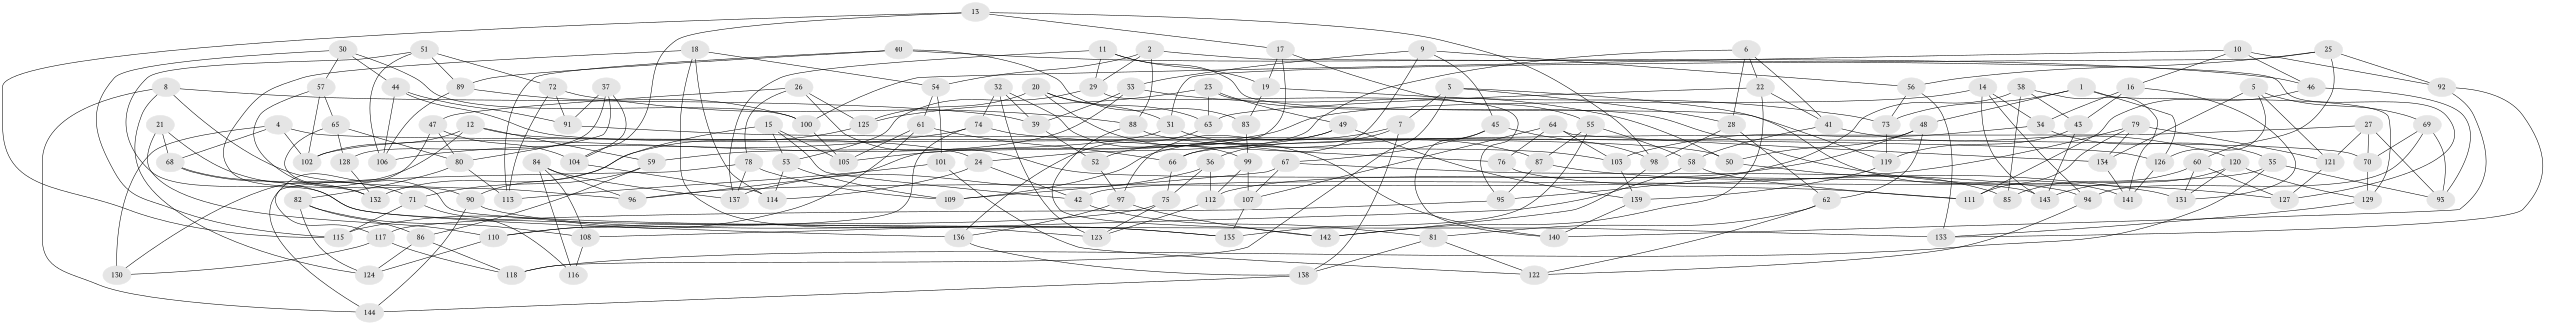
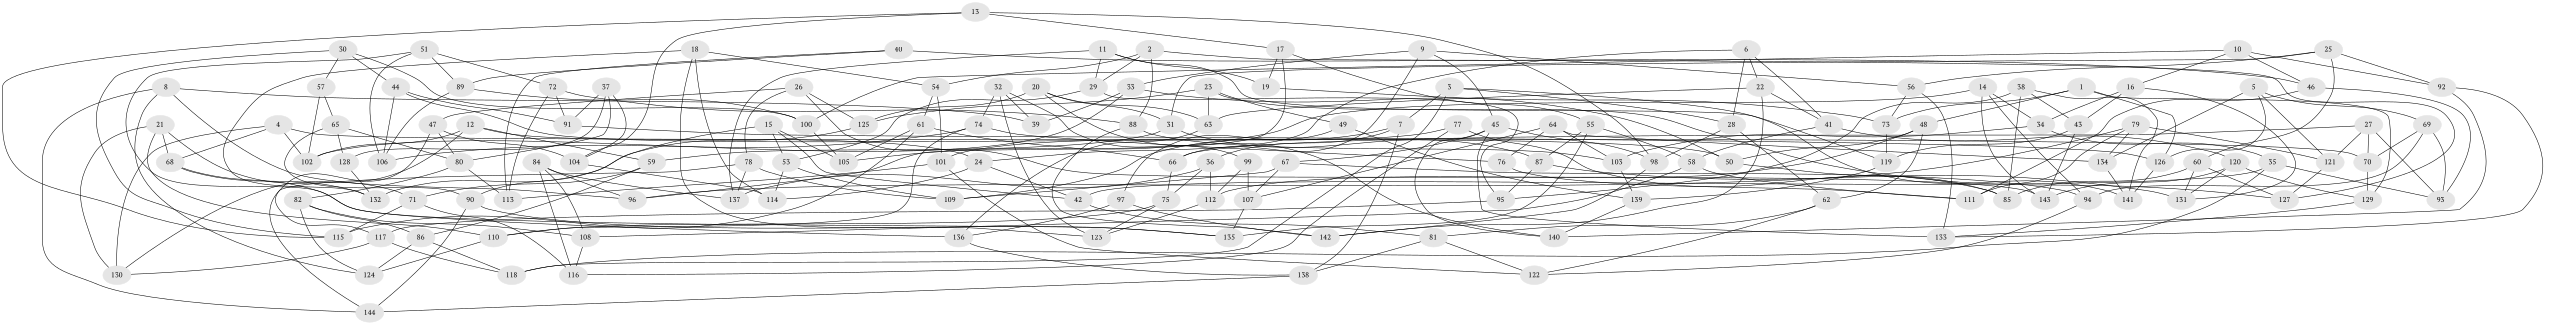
node "83": removed
node "77": added
node "52": removed
edge "21" -- "130": added
edge "57" -- "133": now "45" -- "133"
